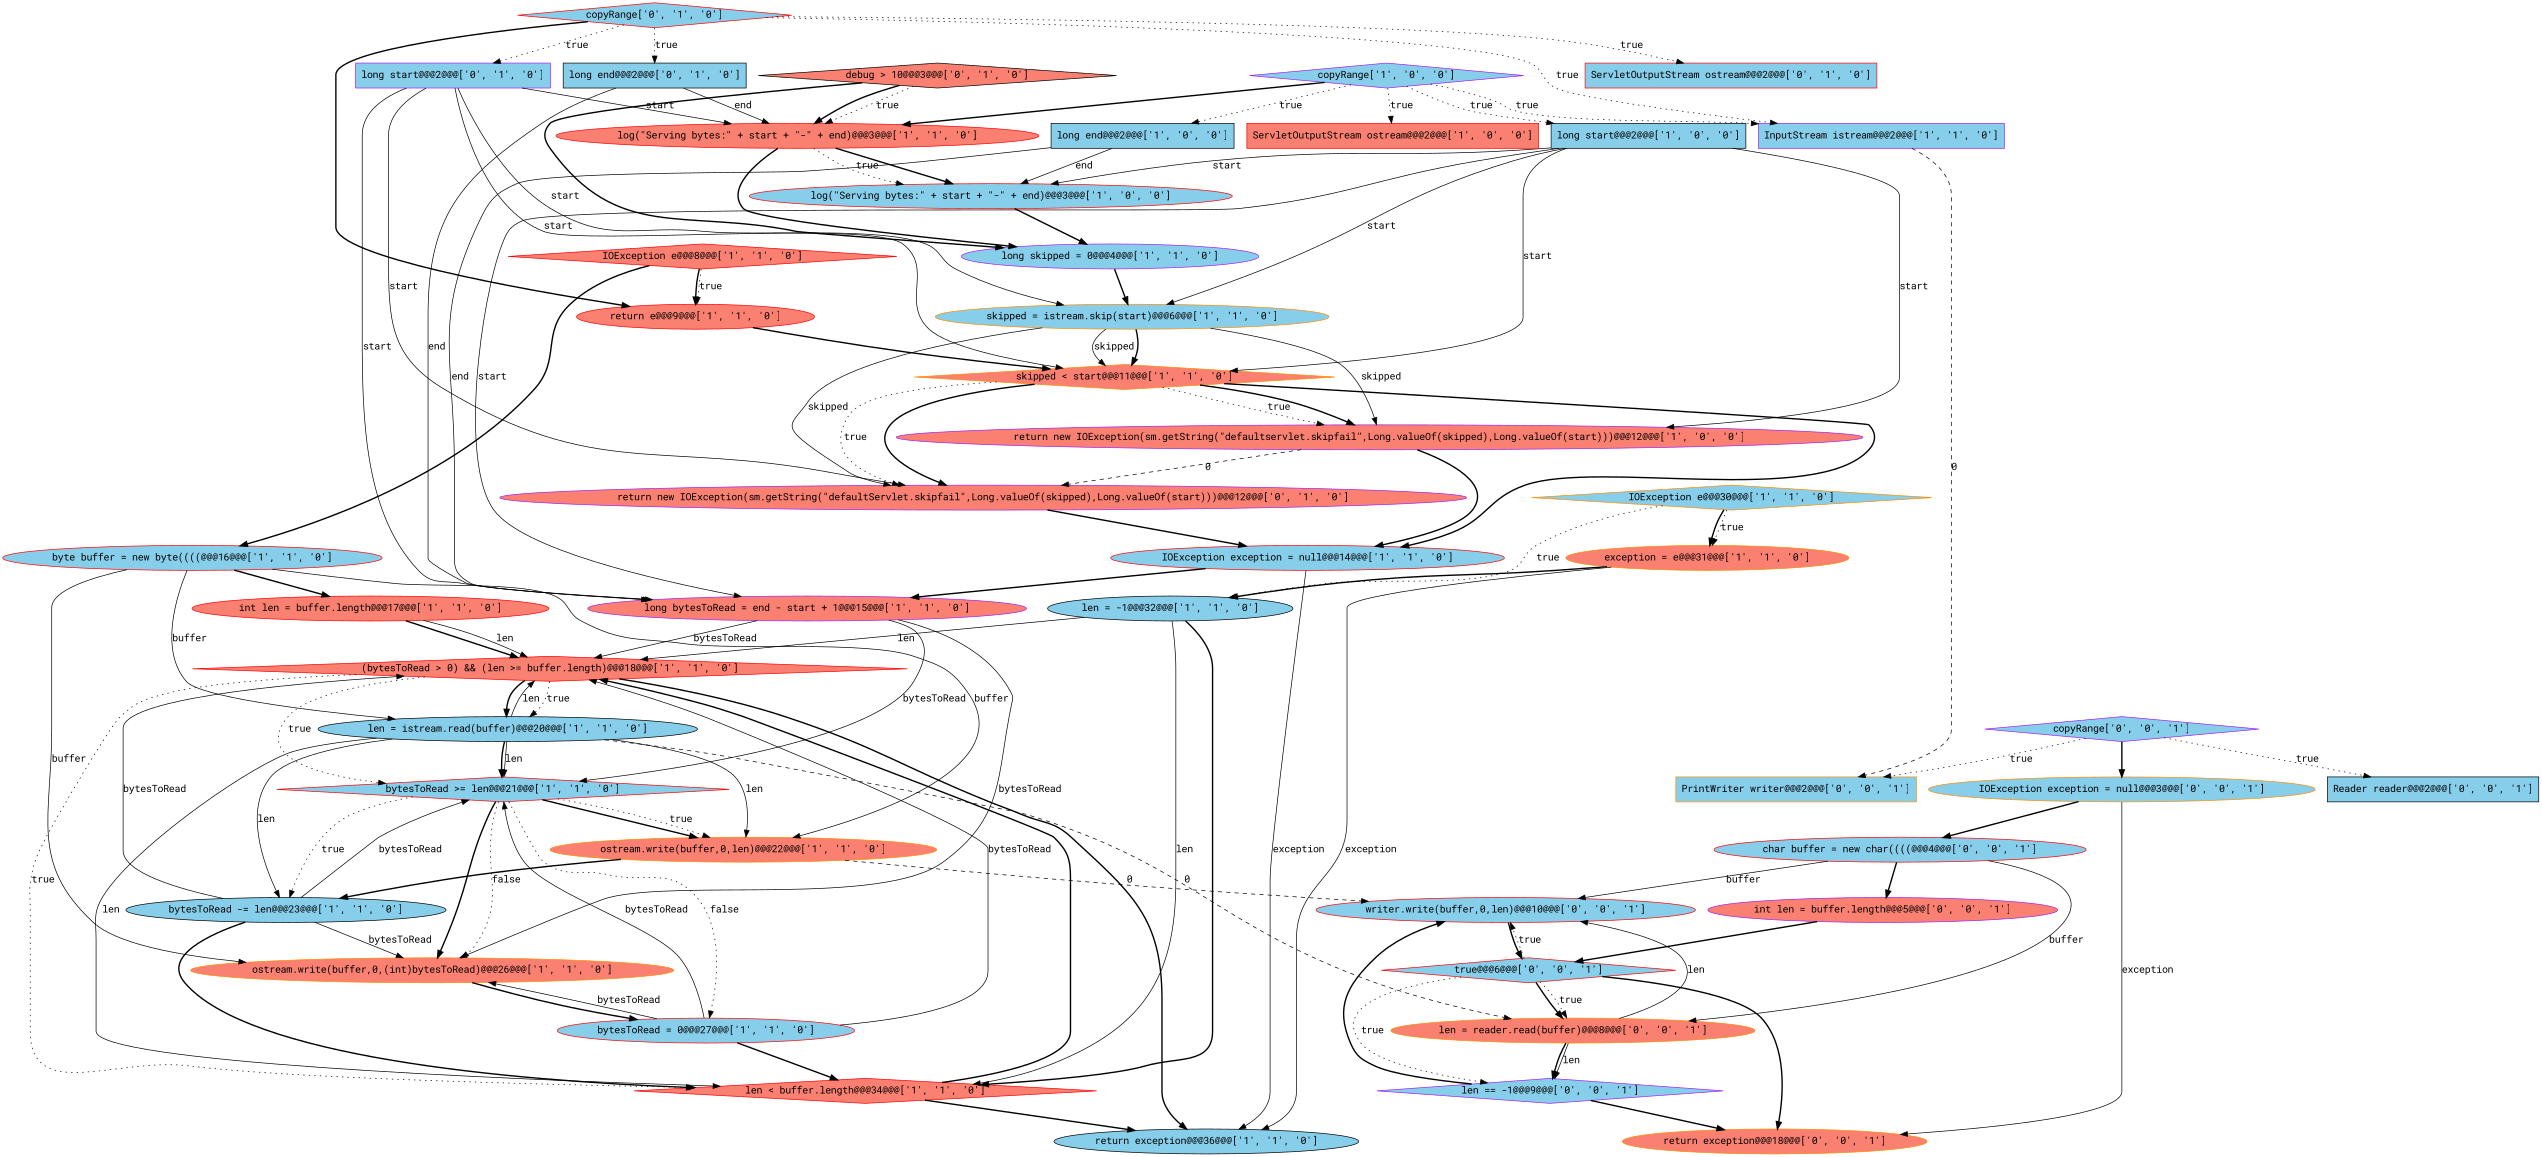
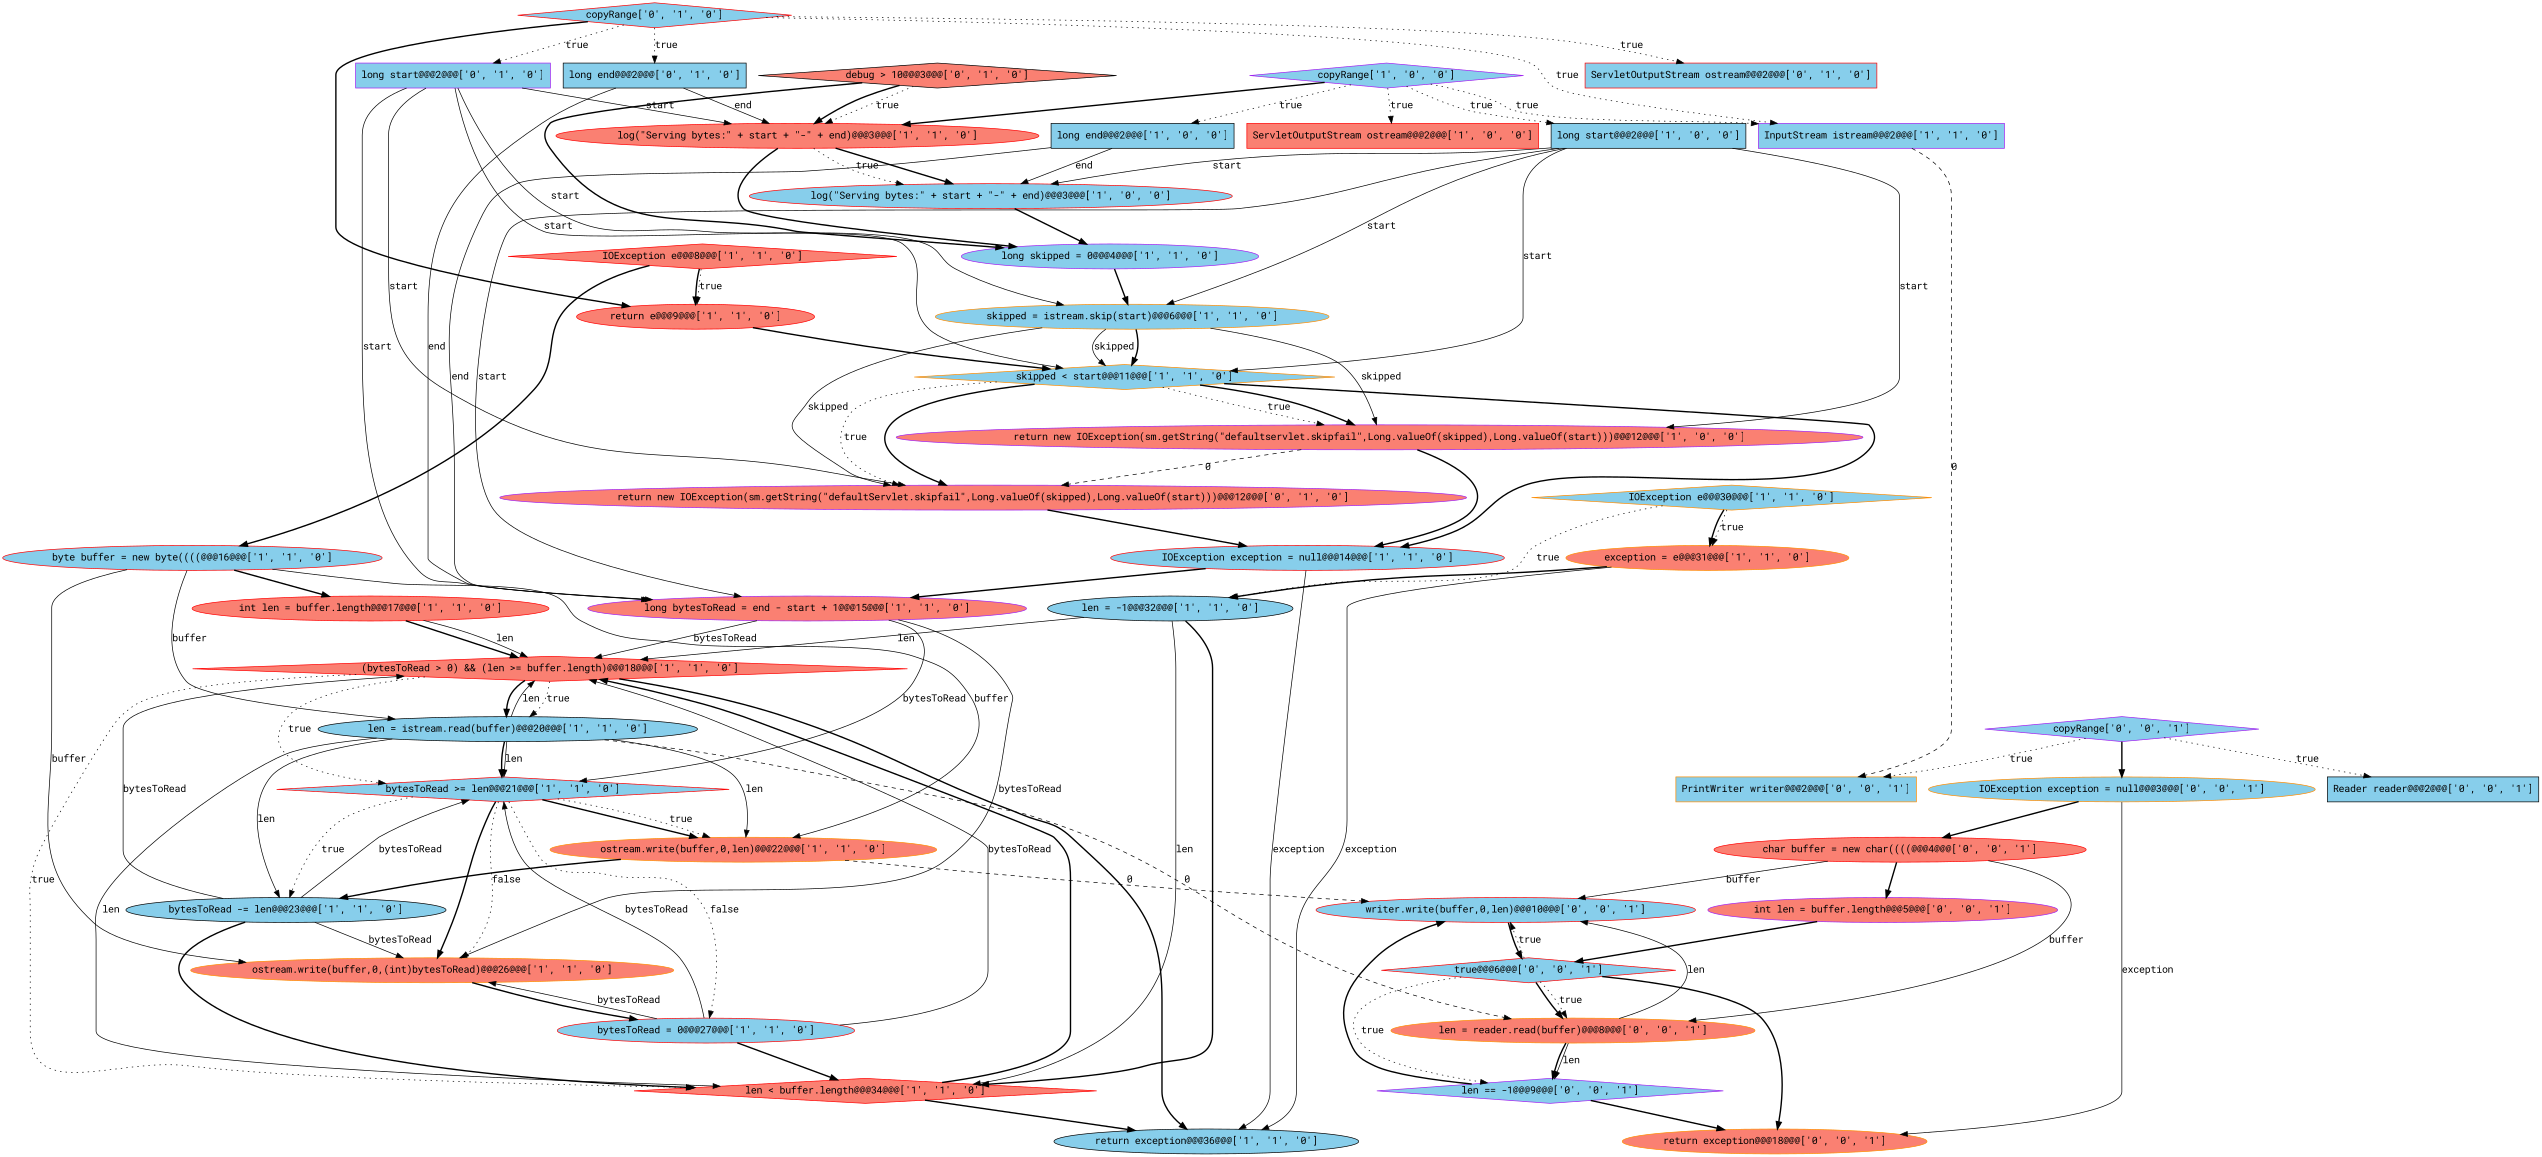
node "skipped < start@@@11@@@['1', '1', '0']": fillcolor salmon -> skyblue
node "char buffer = new char((((@@@4@@@['0', '0', '1']": fillcolor skyblue -> salmon
